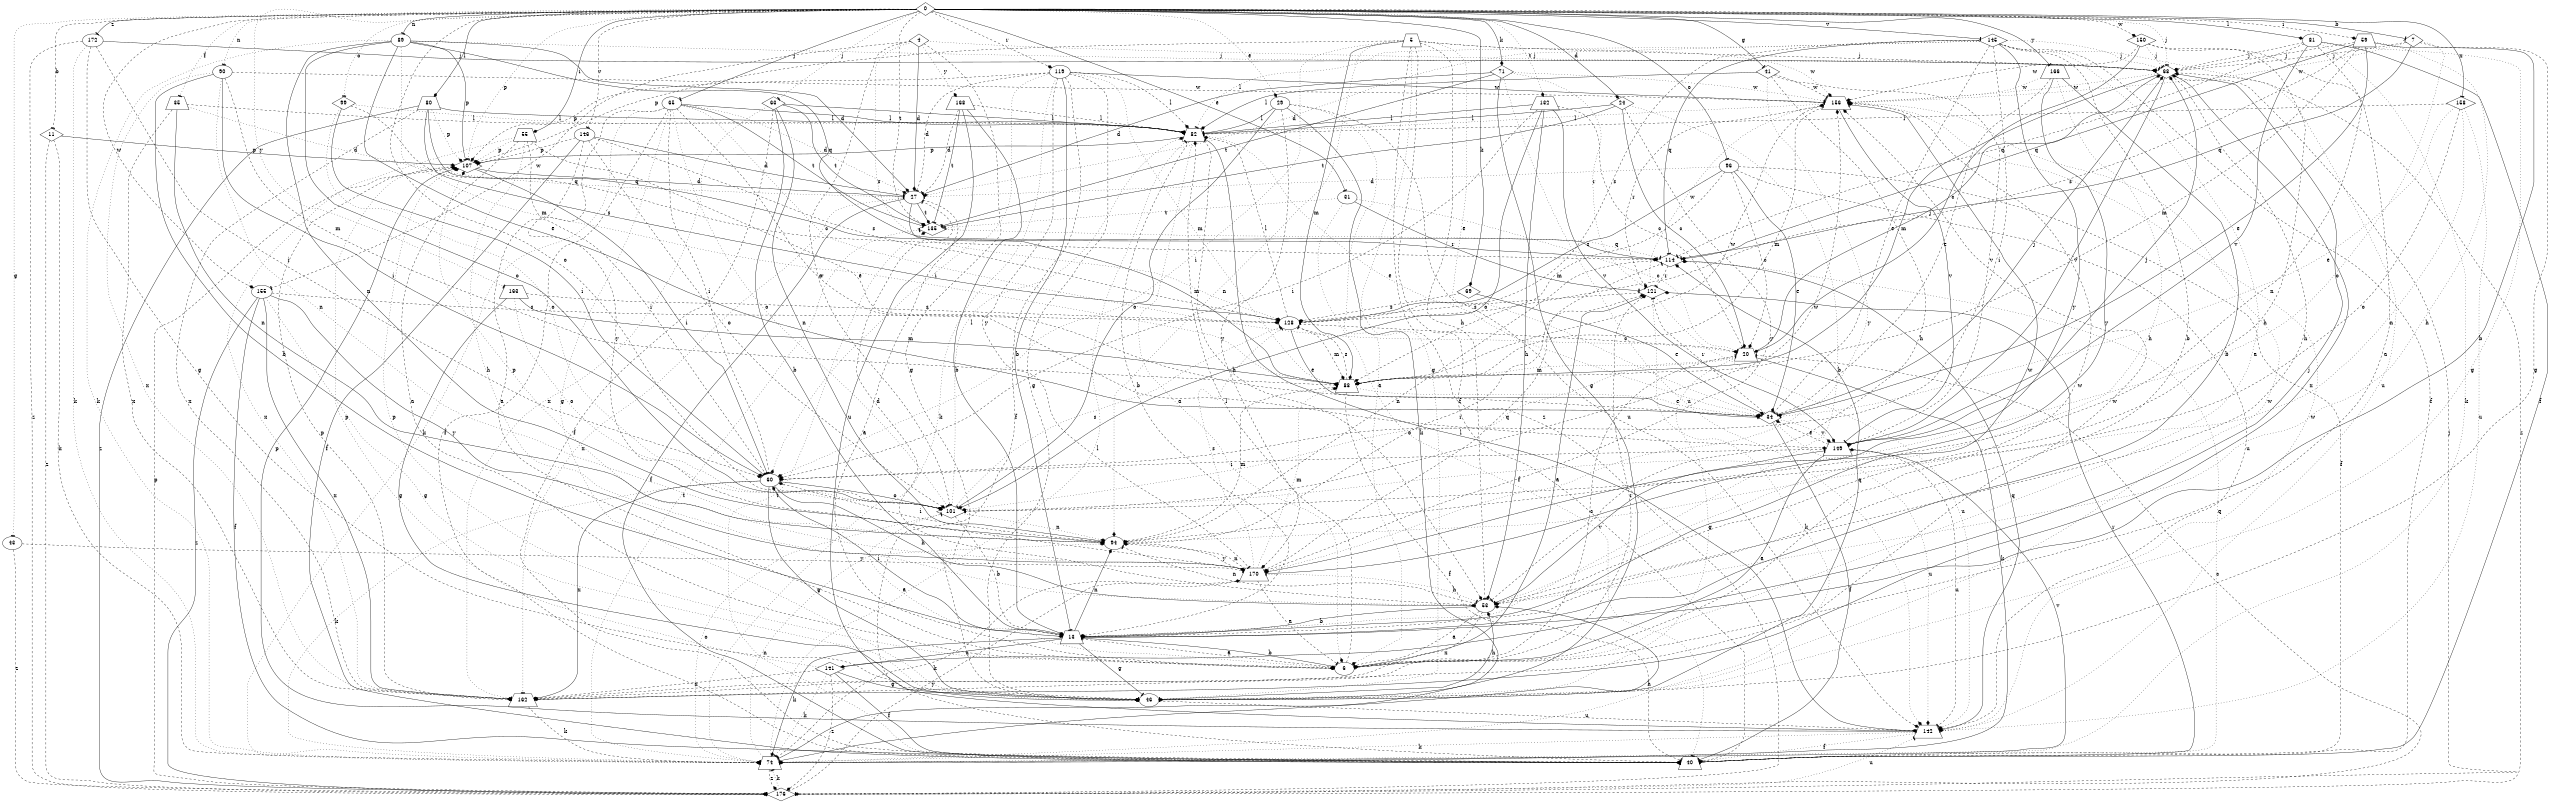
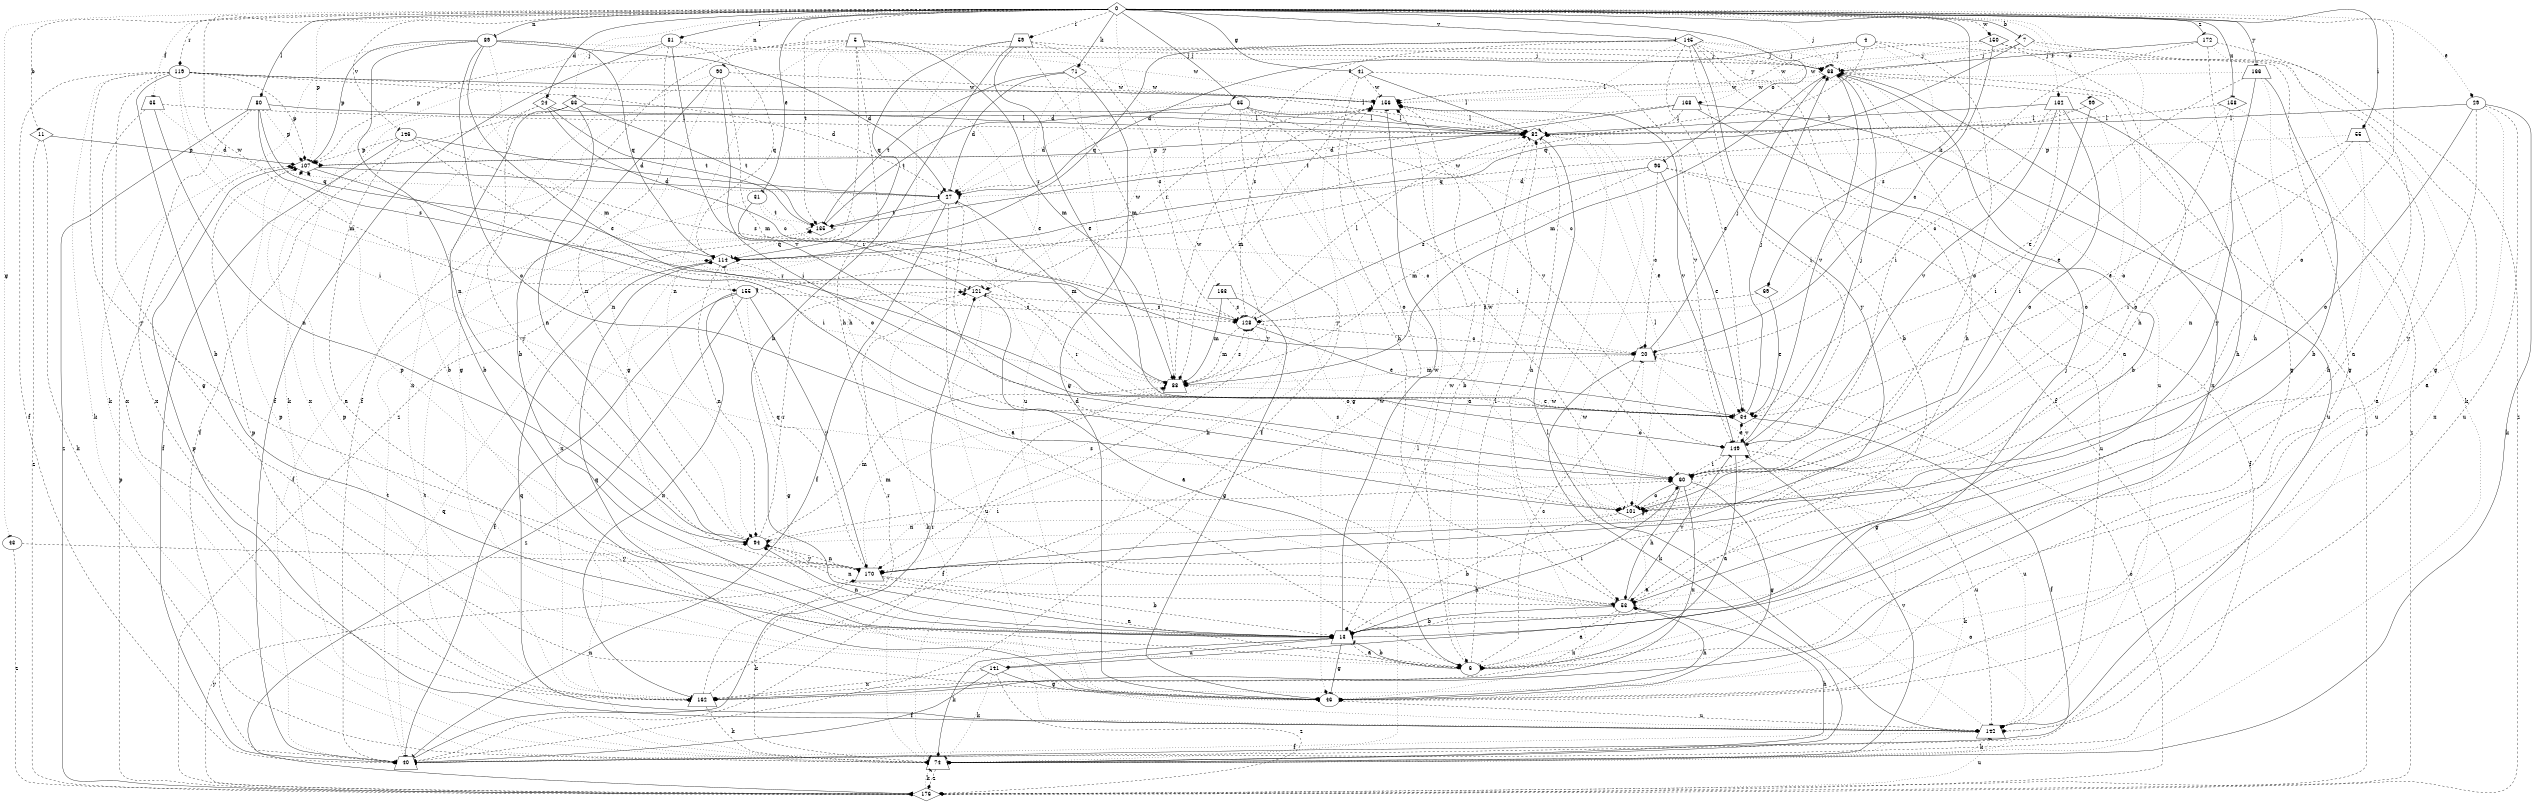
node "4": shape diamond -> ellipse
node "82": shape trapezium -> diamond
edge "170" -> "13": added, label "b"
